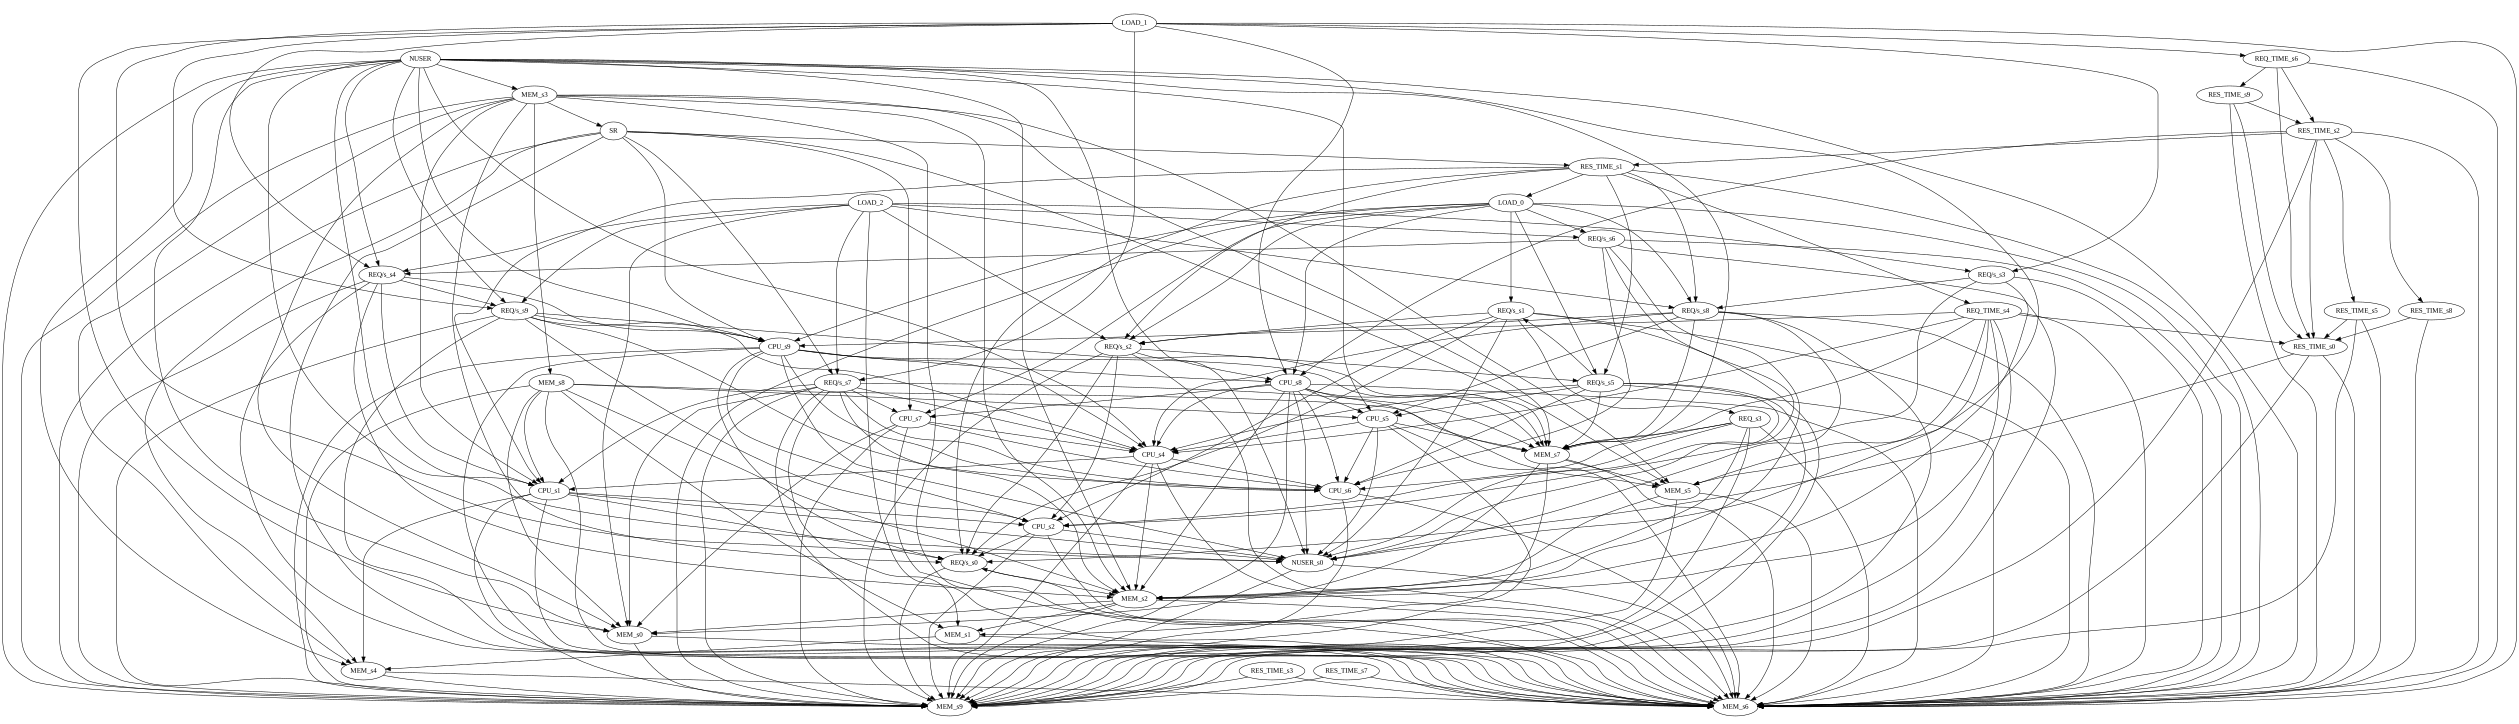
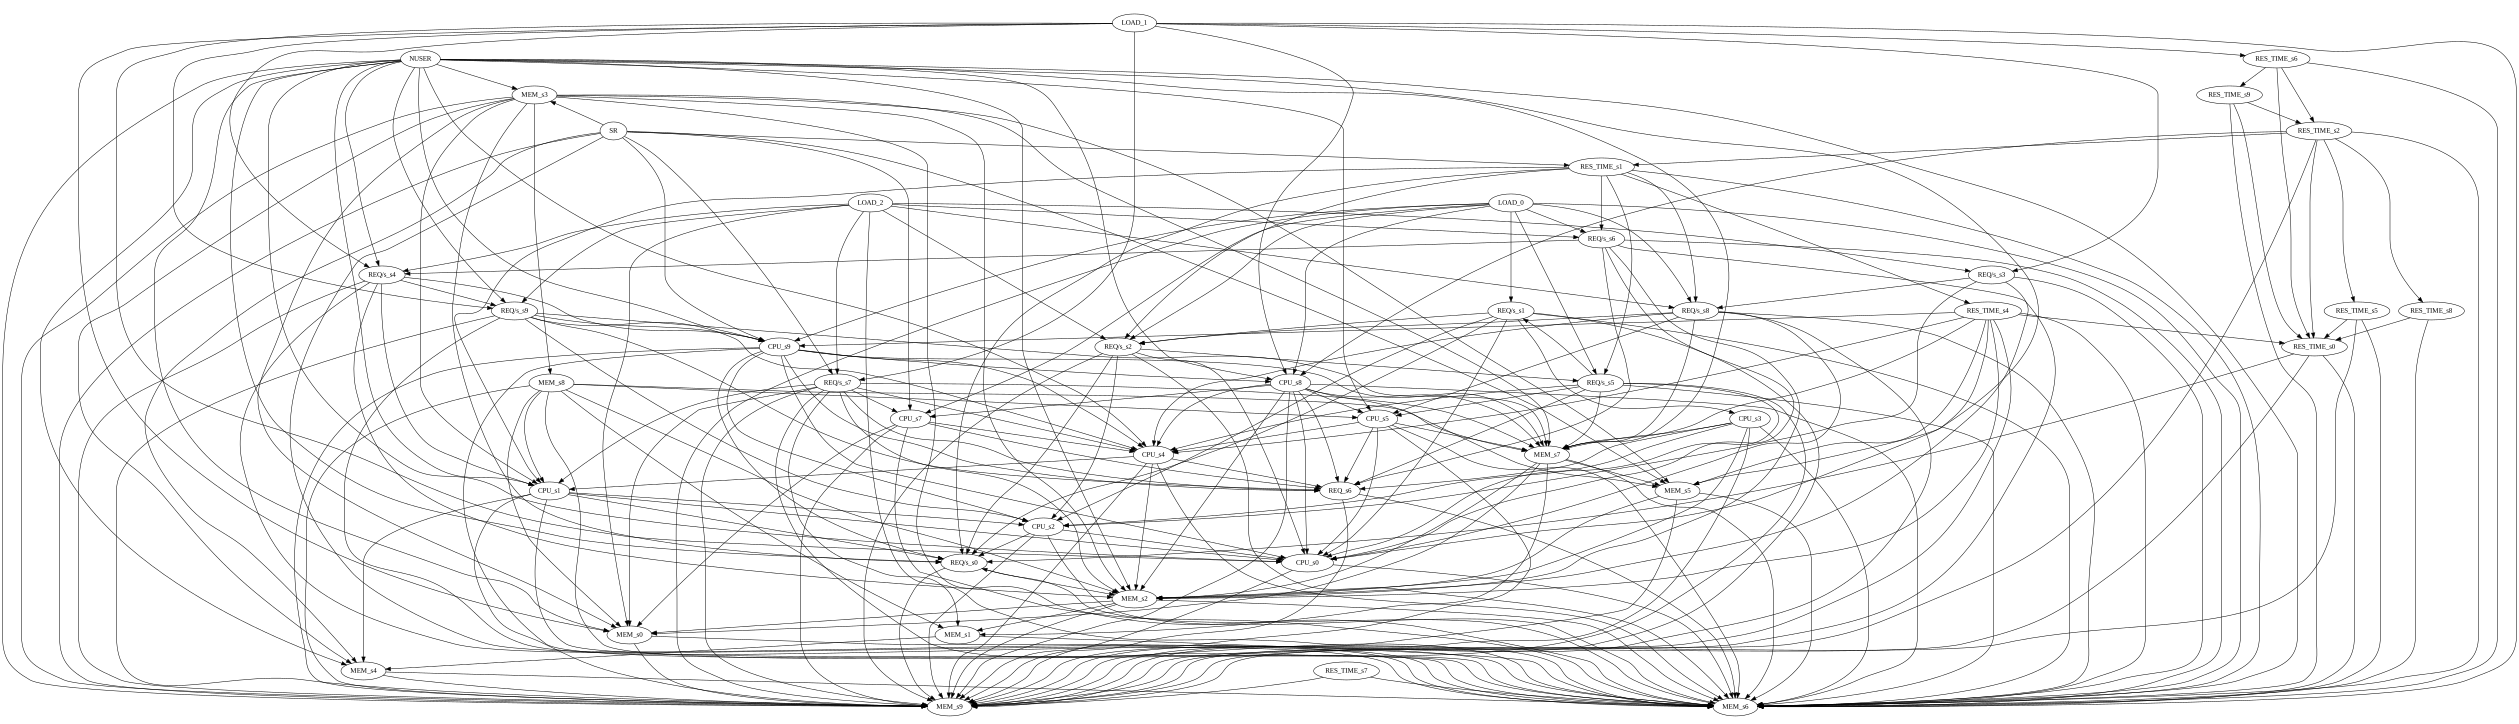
node "REQ_TIME_s6": label "REQ_TIME_s6" -> "RES_TIME_s6"
edge "MEM_s3" -> "SR": reversed
edge "RES_TIME_s1" -> "LOAD_0": now "RES_TIME_s1" -> "REQ/s_s6"
node "REQ_TIME_s4": label "REQ_TIME_s4" -> "RES_TIME_s4"
node "REQ_s3": label "REQ_s3" -> "CPU_s3"
edge "NUSER" -> "REQ/s_s0": added
node "CPU_s6": label "CPU_s6" -> "REQ_s6"
node "NUSER_s0": label "NUSER_s0" -> "CPU_s0"
edge "MEM_s7" -> "MEM_s2": added
node "RES_TIME_s3": removed
